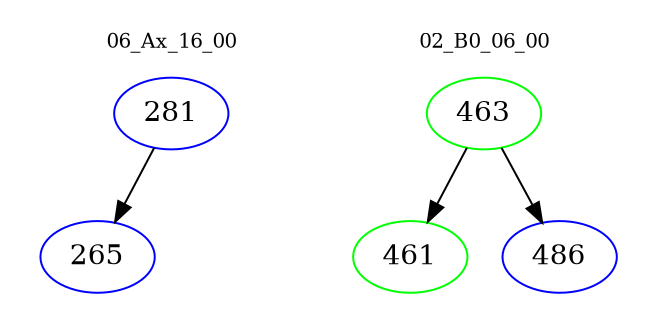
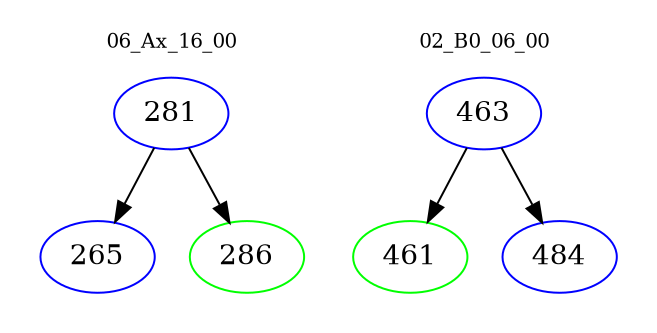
node "463": color green -> blue
node "286": added
node "486": label "486" -> "484"
